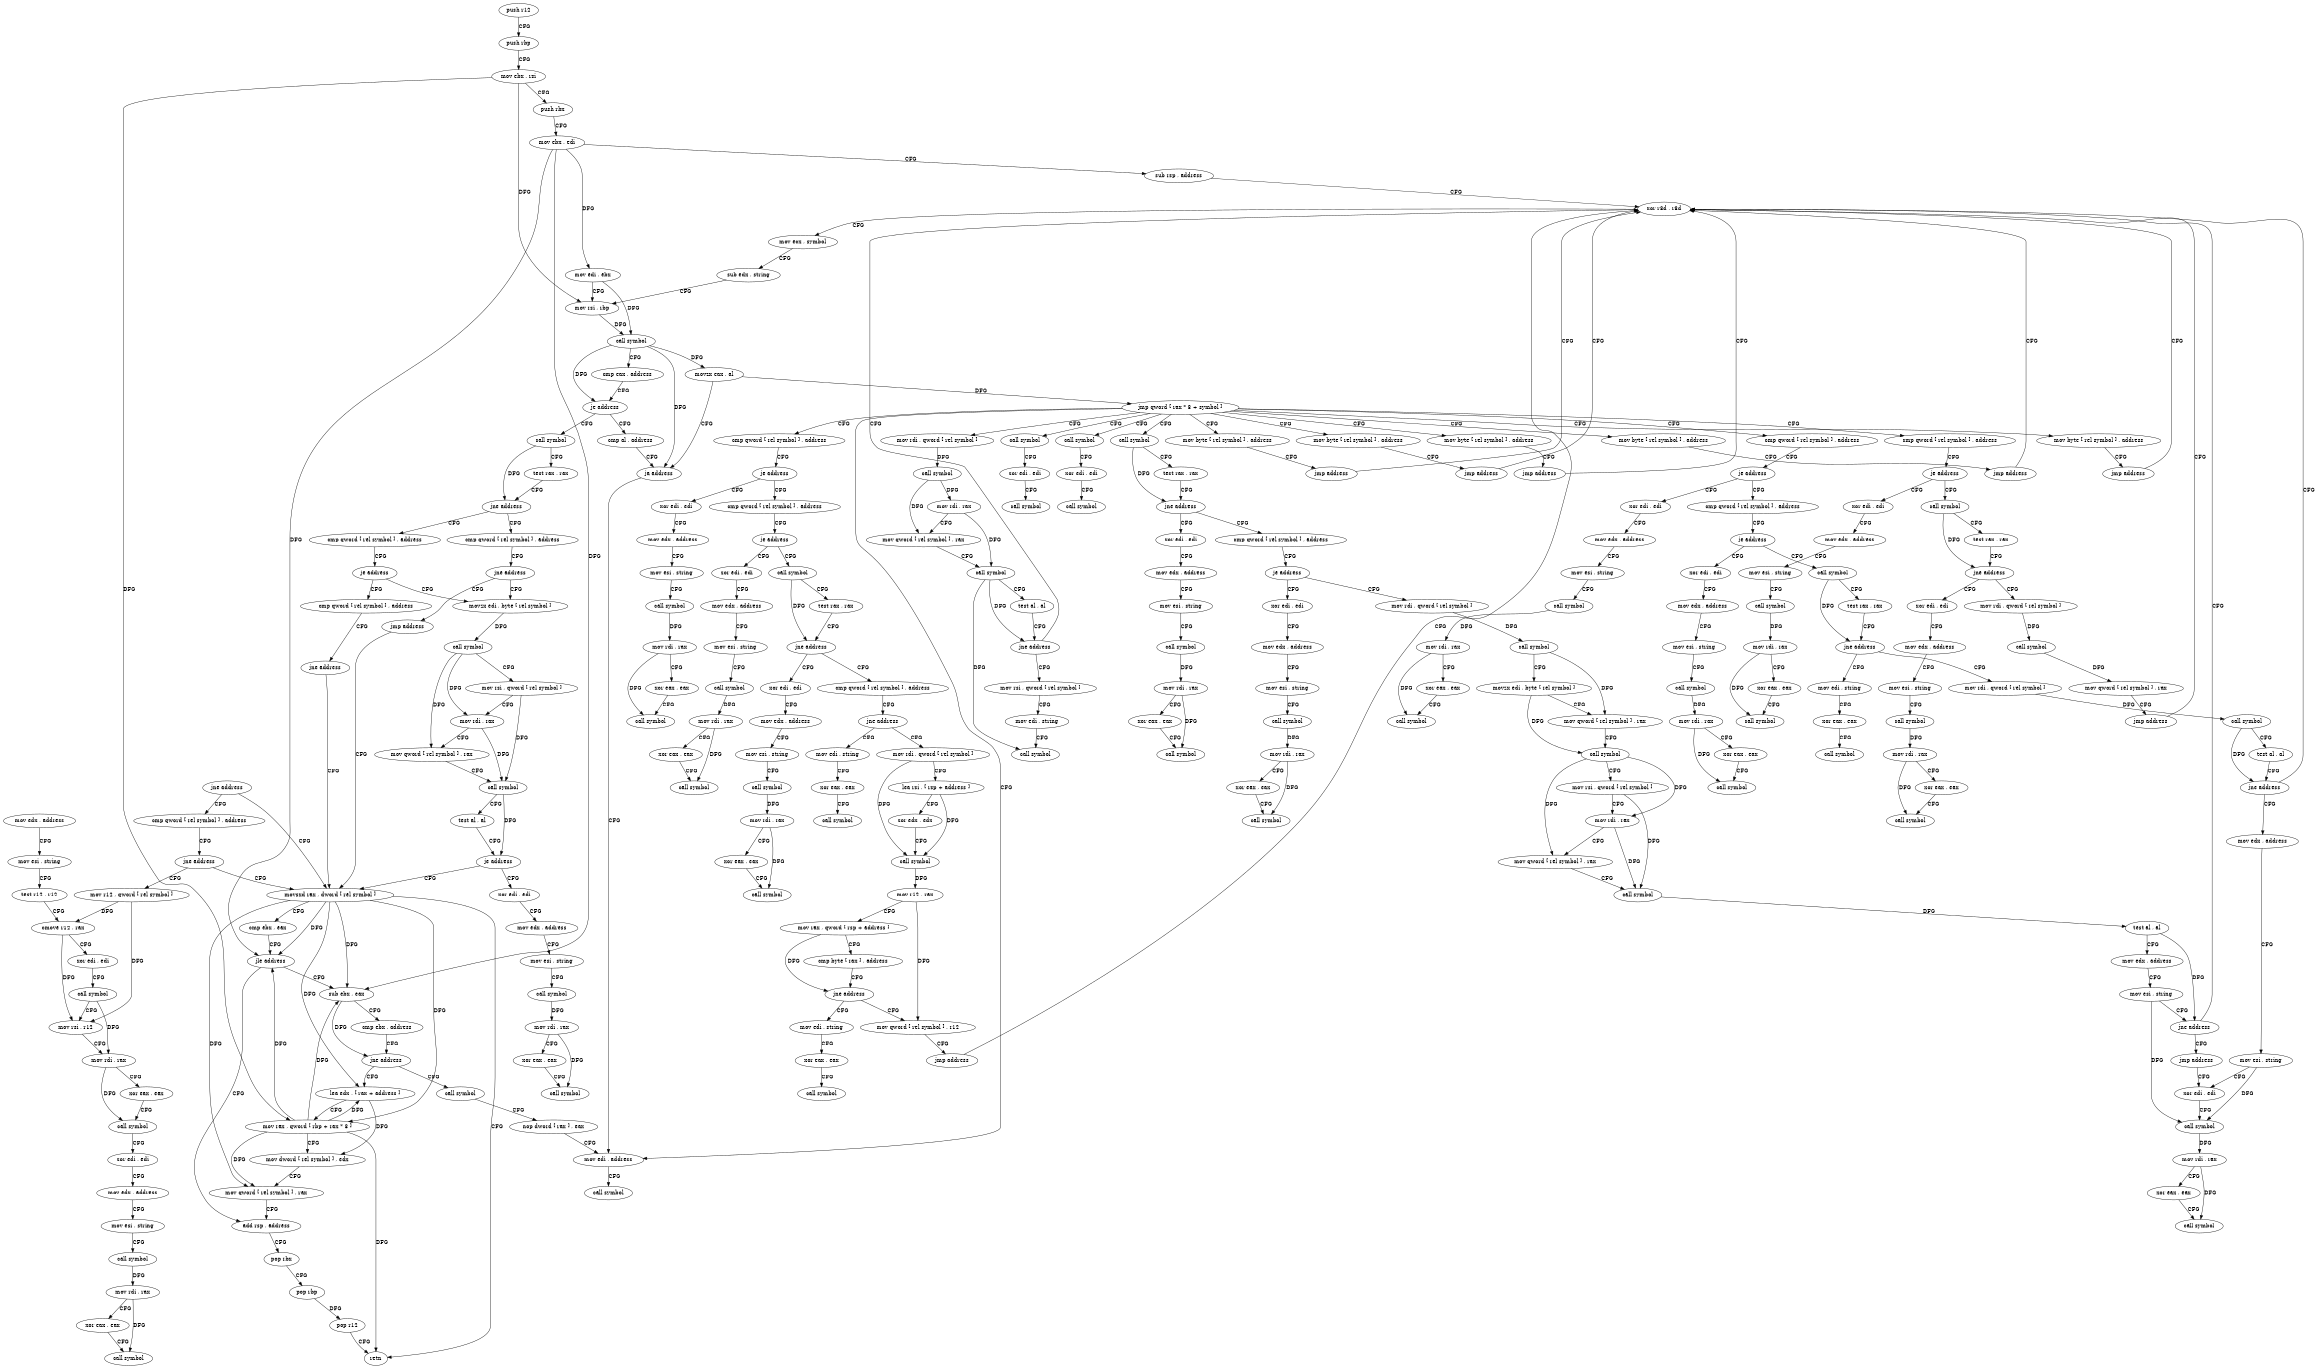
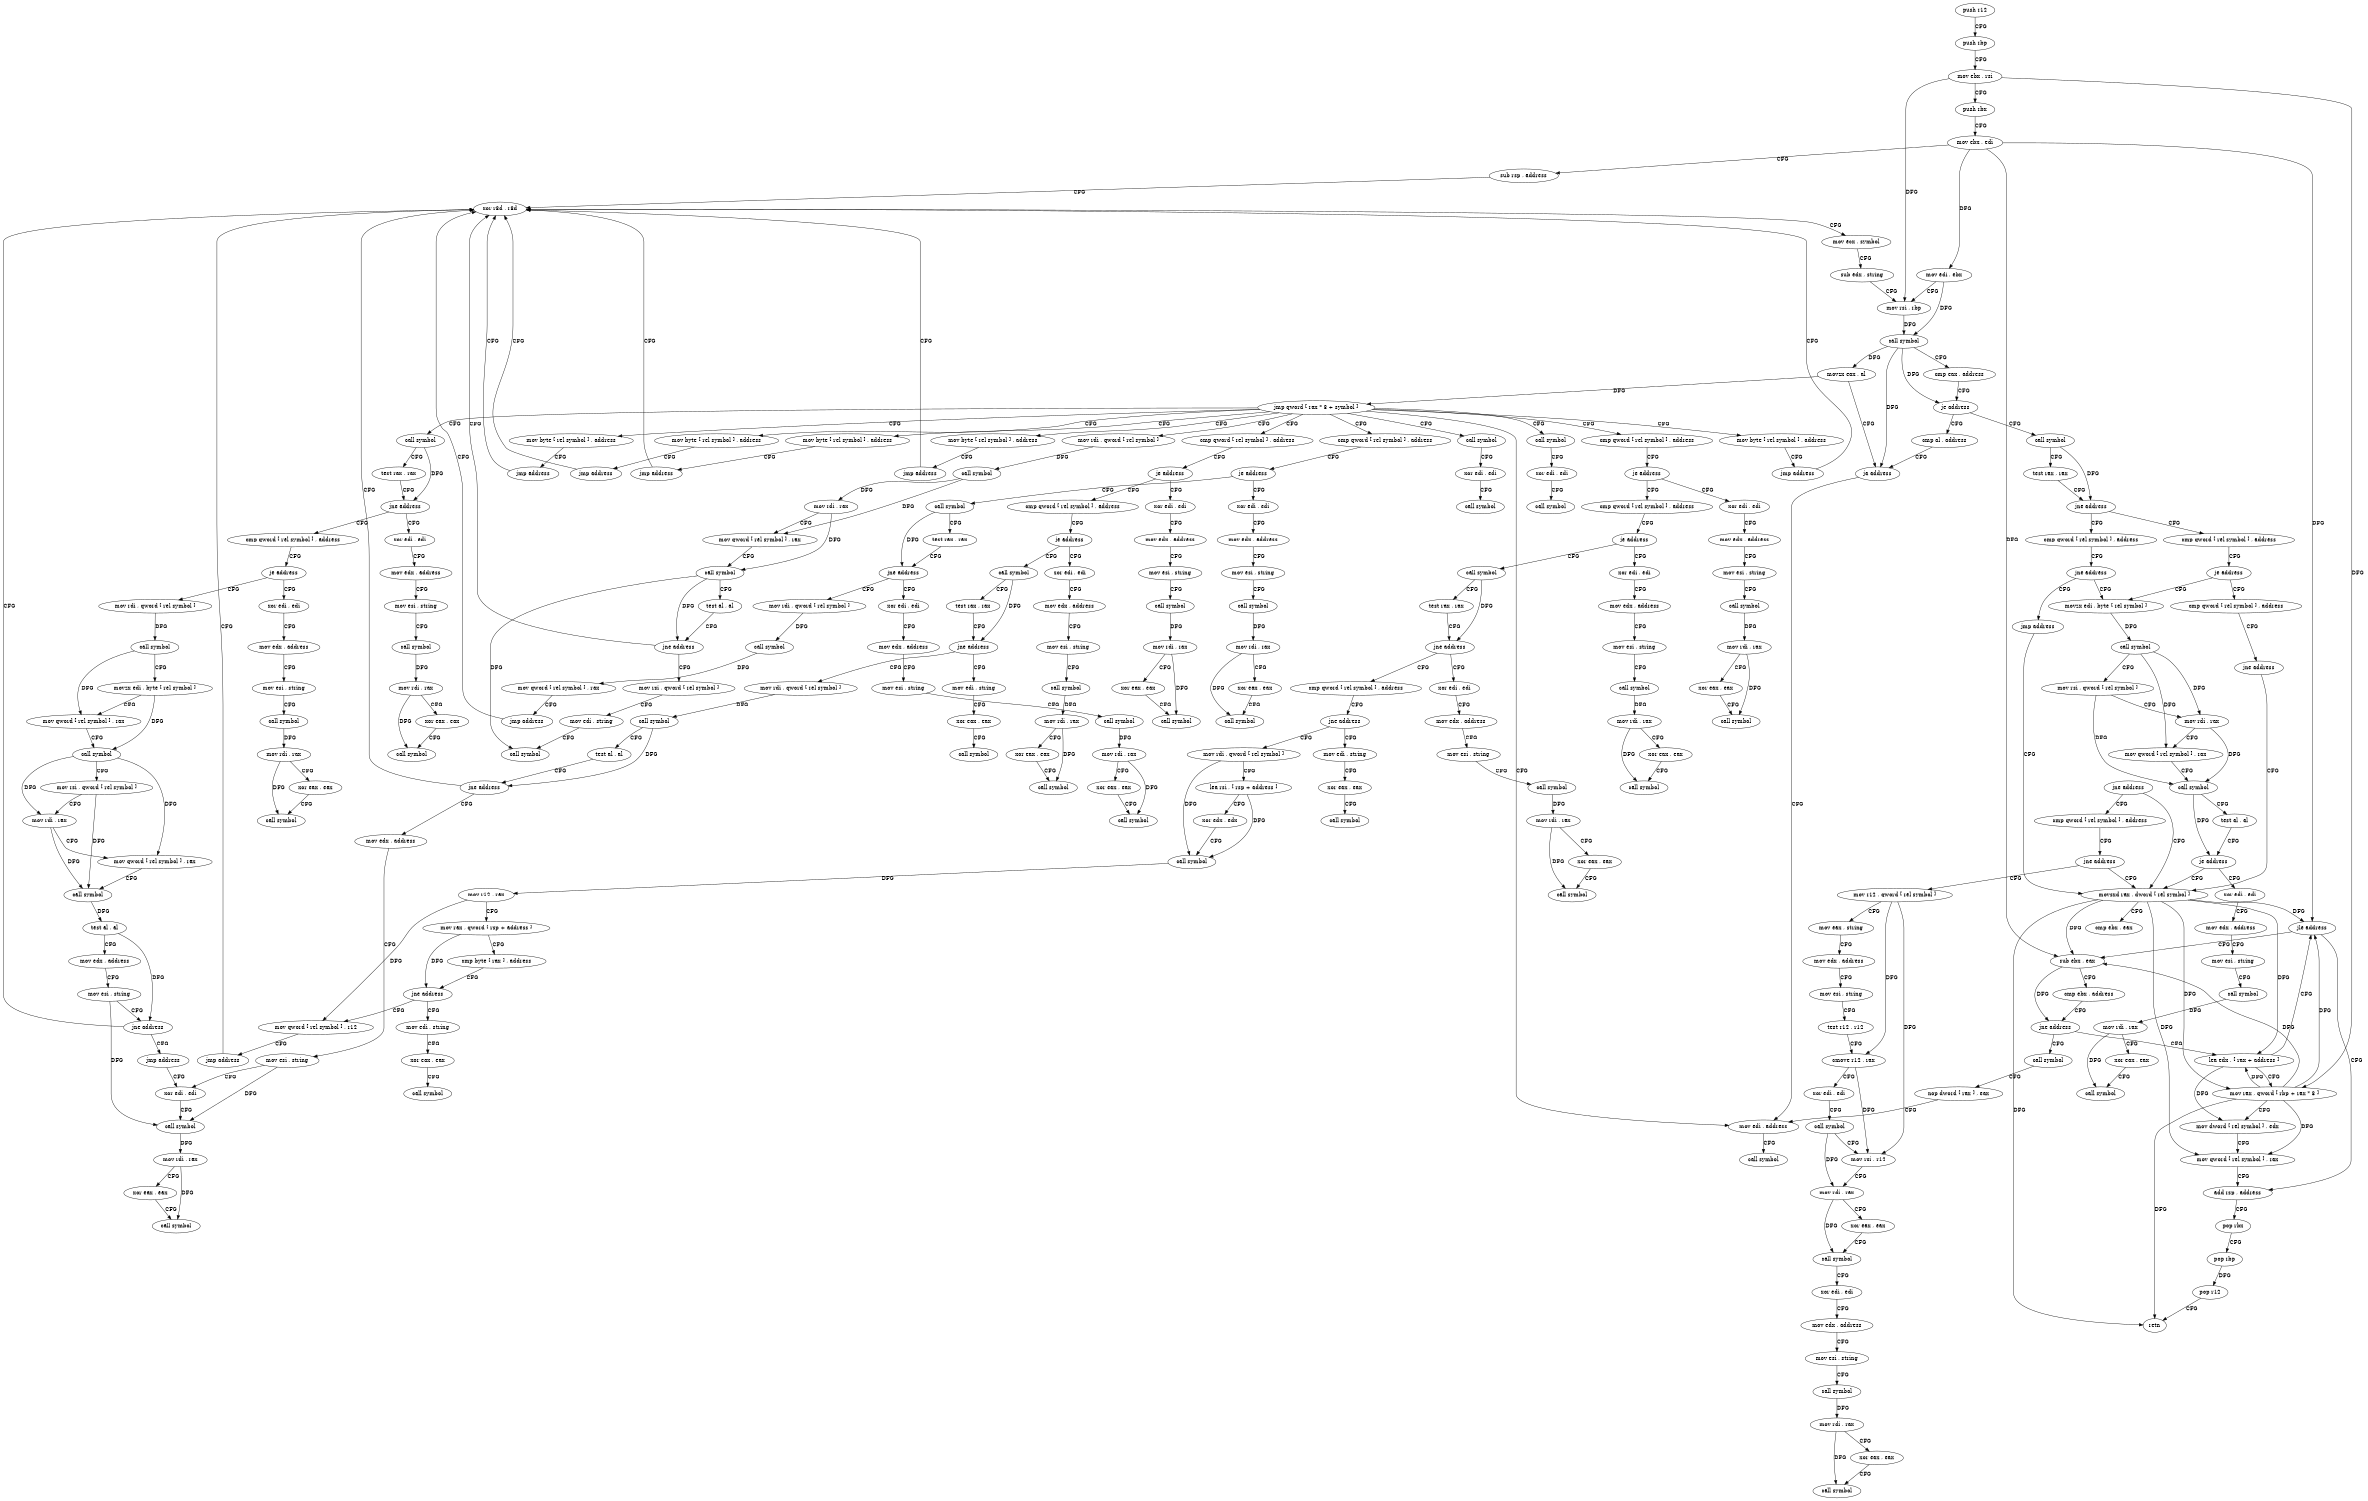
node "mov eax , string": added
edge "cmp ebx , eax" -> "jle address": now "lea edx , [ rax + address ]" -> "jle address"
edge "movsxd rax , dword [ rel symbol ]" -> "retn": label "CFG" -> "DFG"
